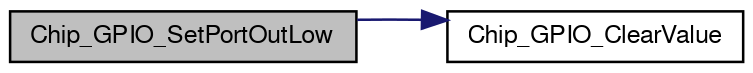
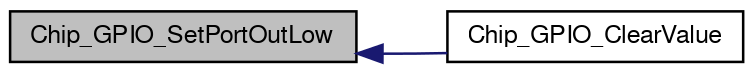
edge "Chip_GPIO_SetPortOutLow" -> "Chip_GPIO_ClearValue": reversed
